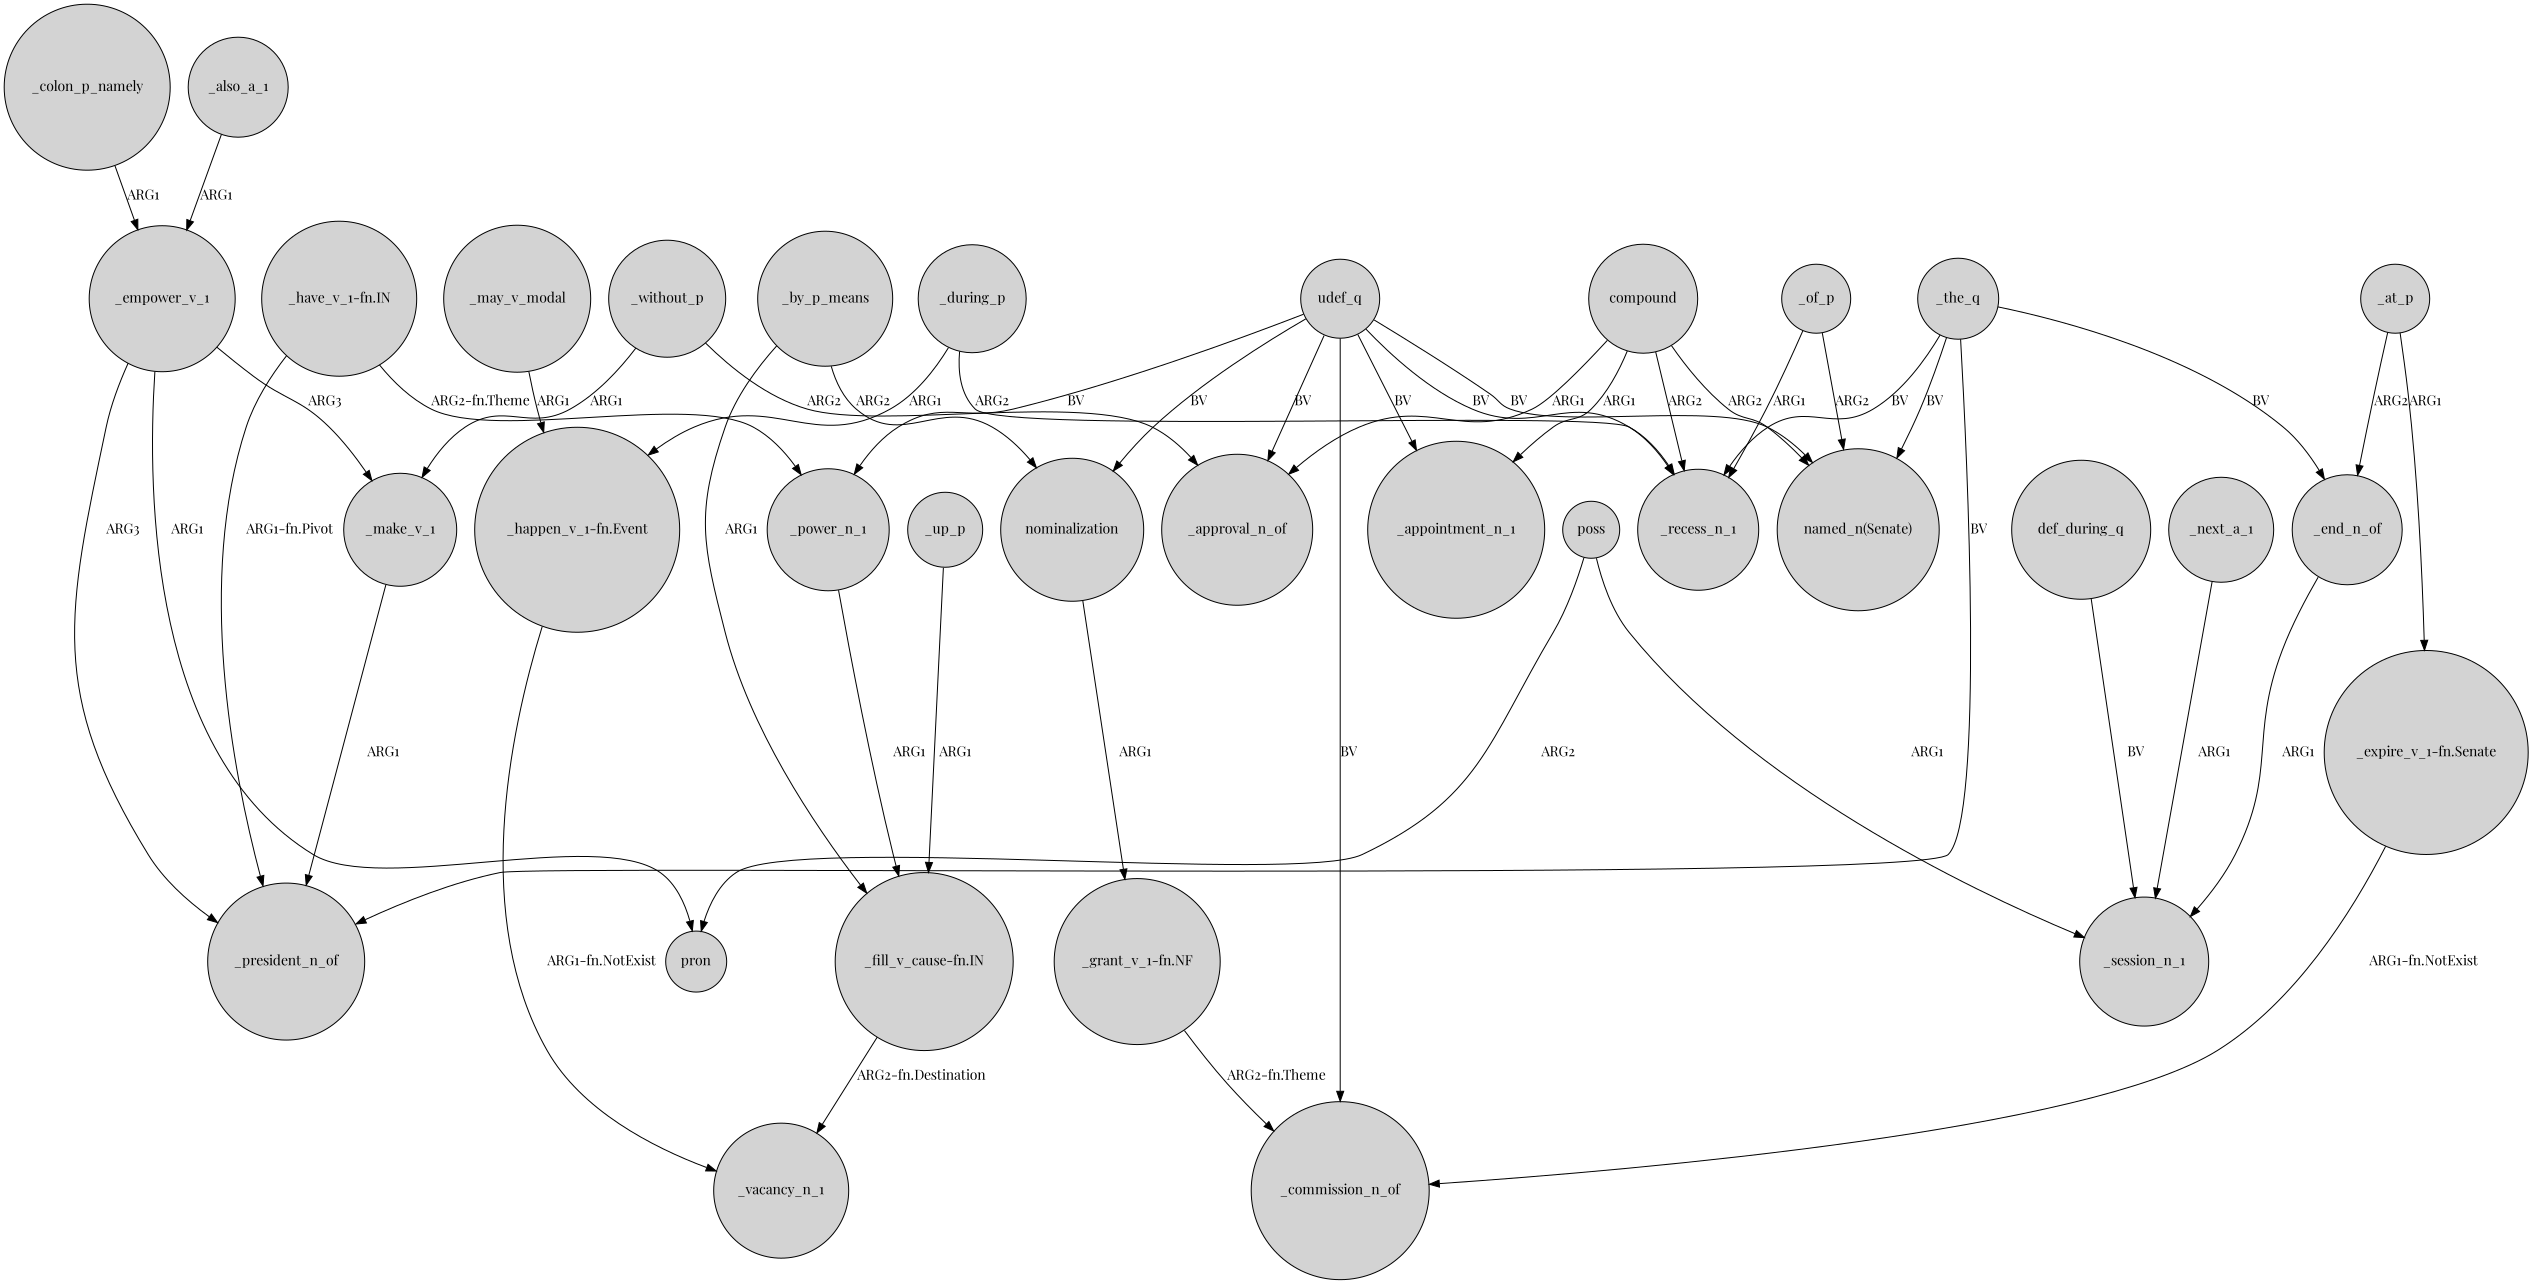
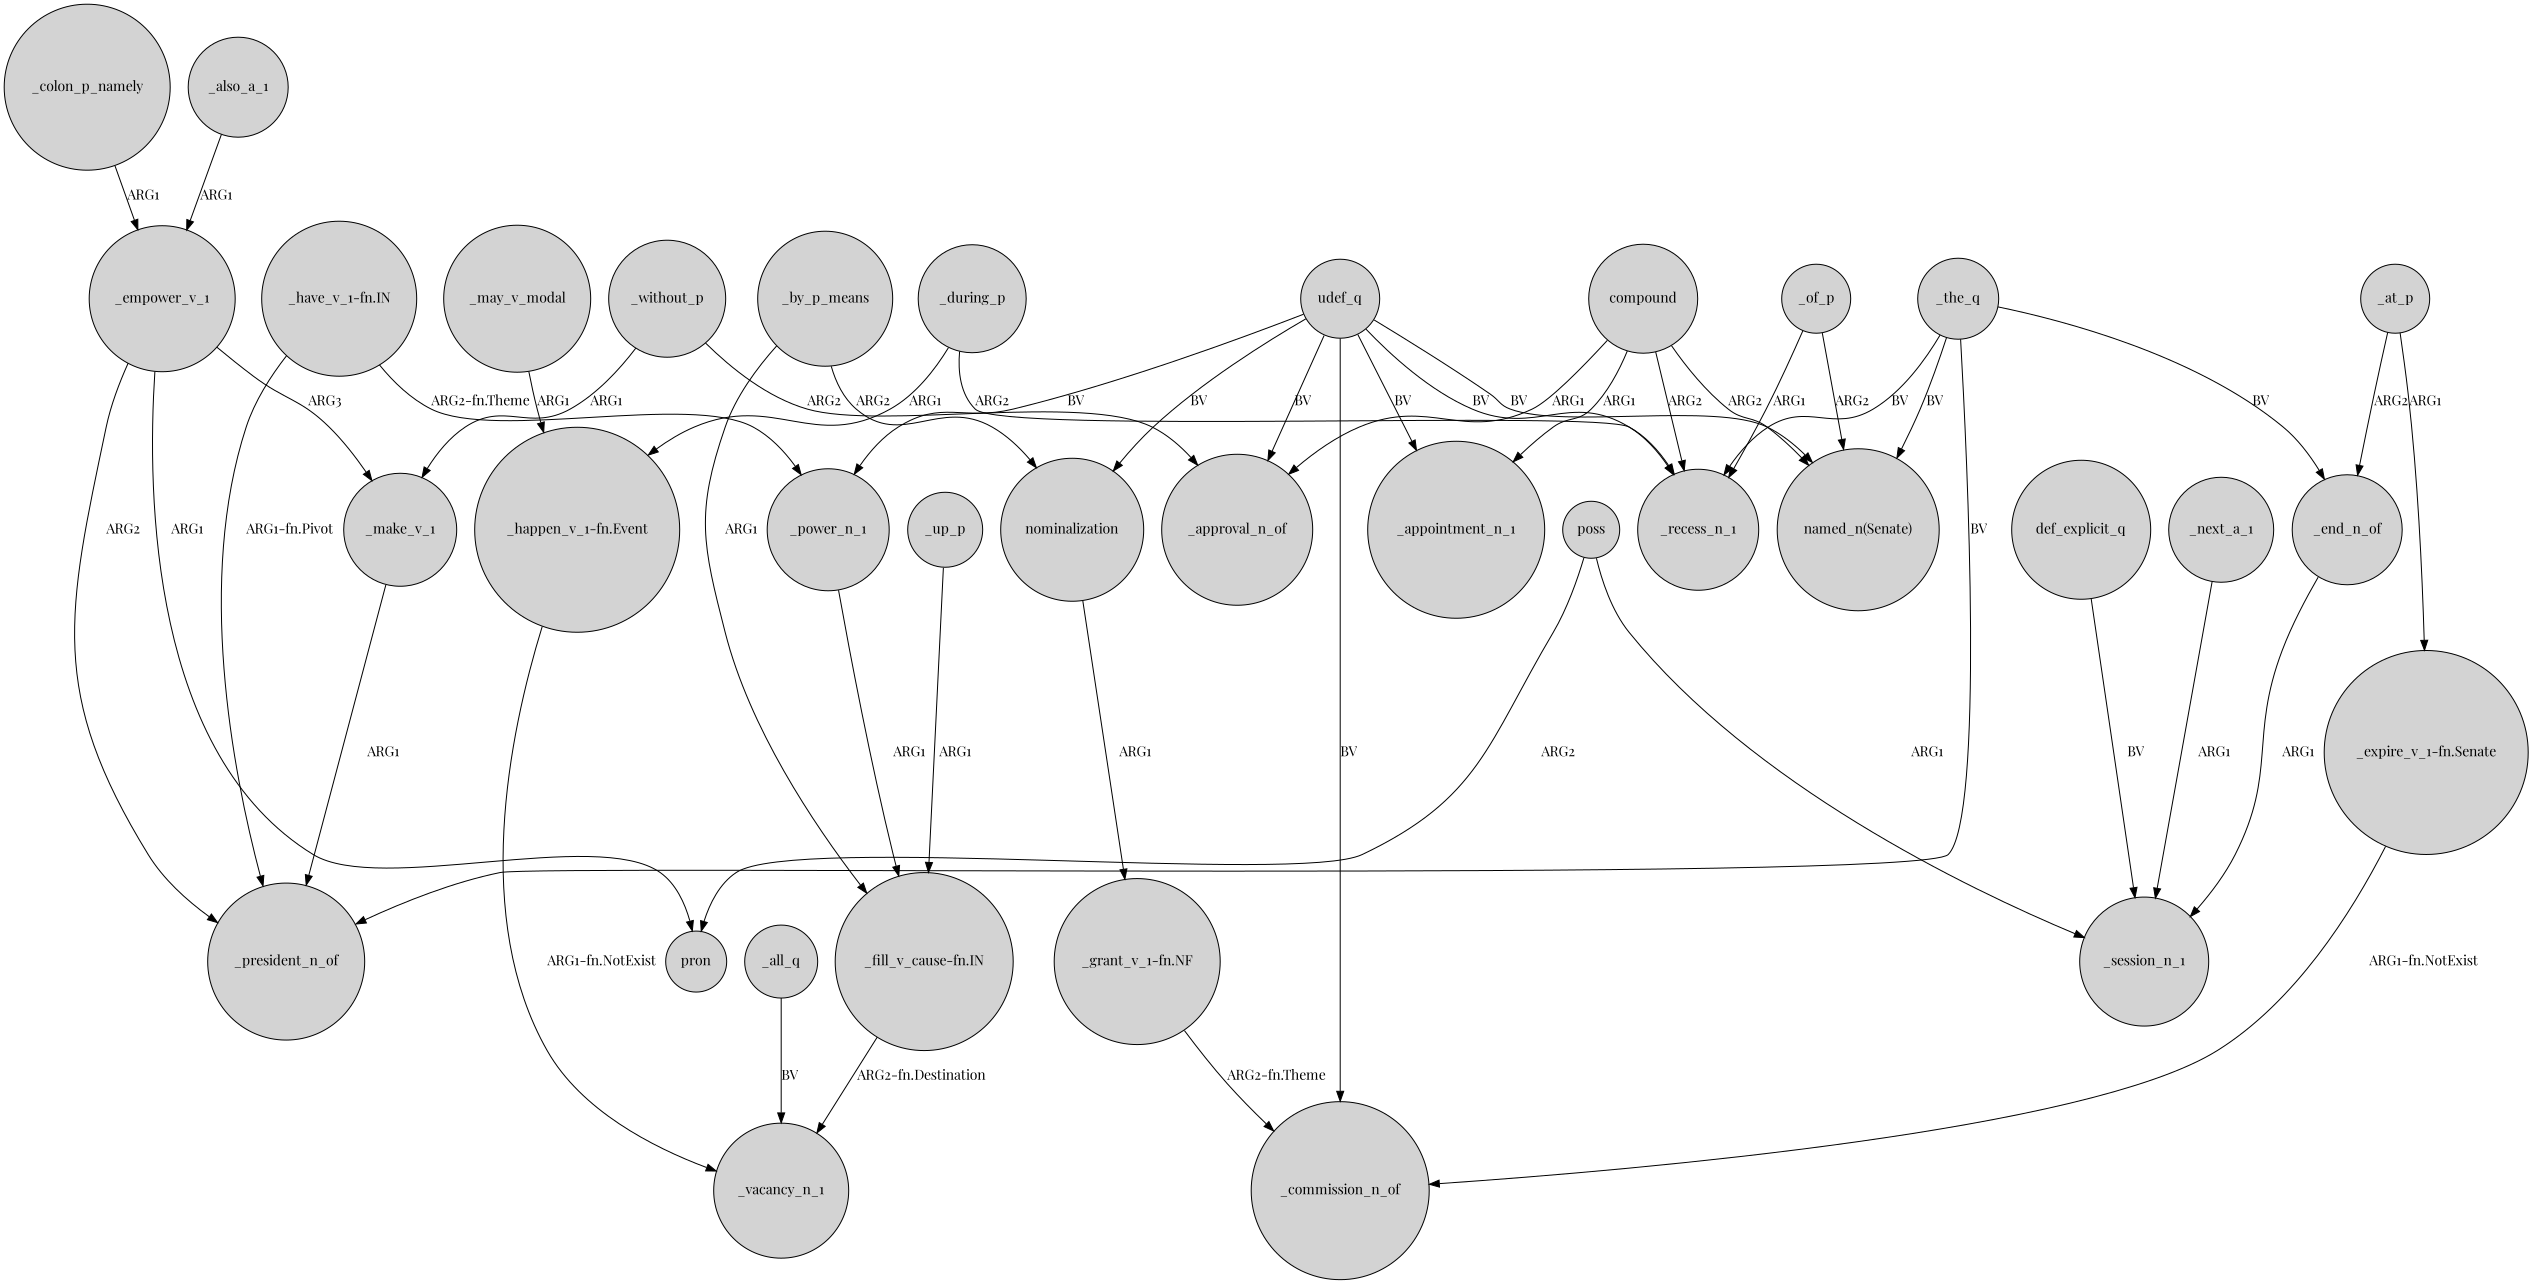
edge "_empower_v_1" -> "_president_n_of": label "ARG3" -> "ARG2"
node "def_during_q": label "def_during_q" -> "def_explicit_q"
node "_all_q": added
